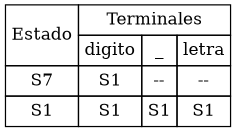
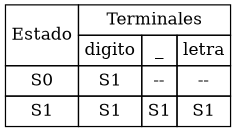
node "Estado": text "S7" -> "S0"
